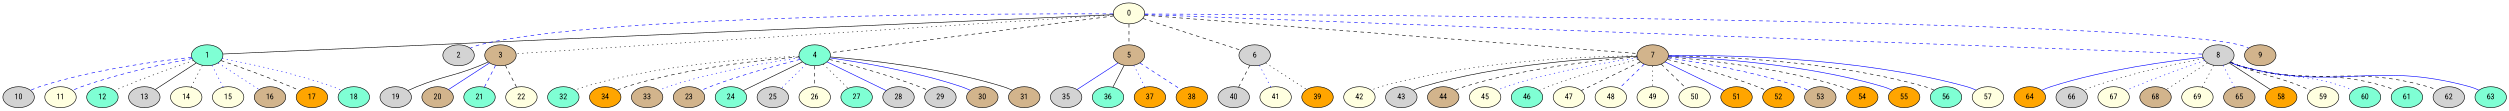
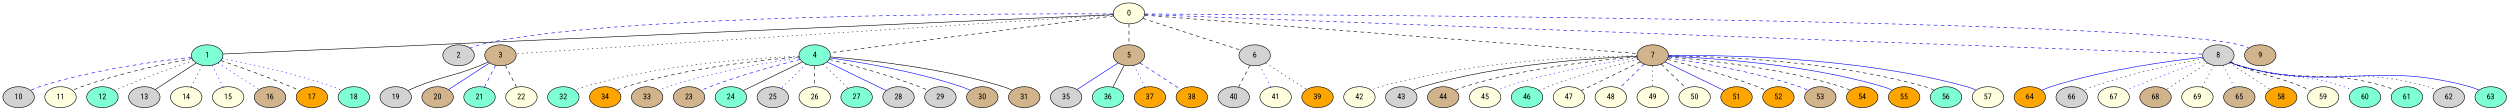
edge "1" -- "11": color blue -> black
edge "8" -- "58": style solid -> dotted
edge "8" -- "62": style dashed -> dotted
